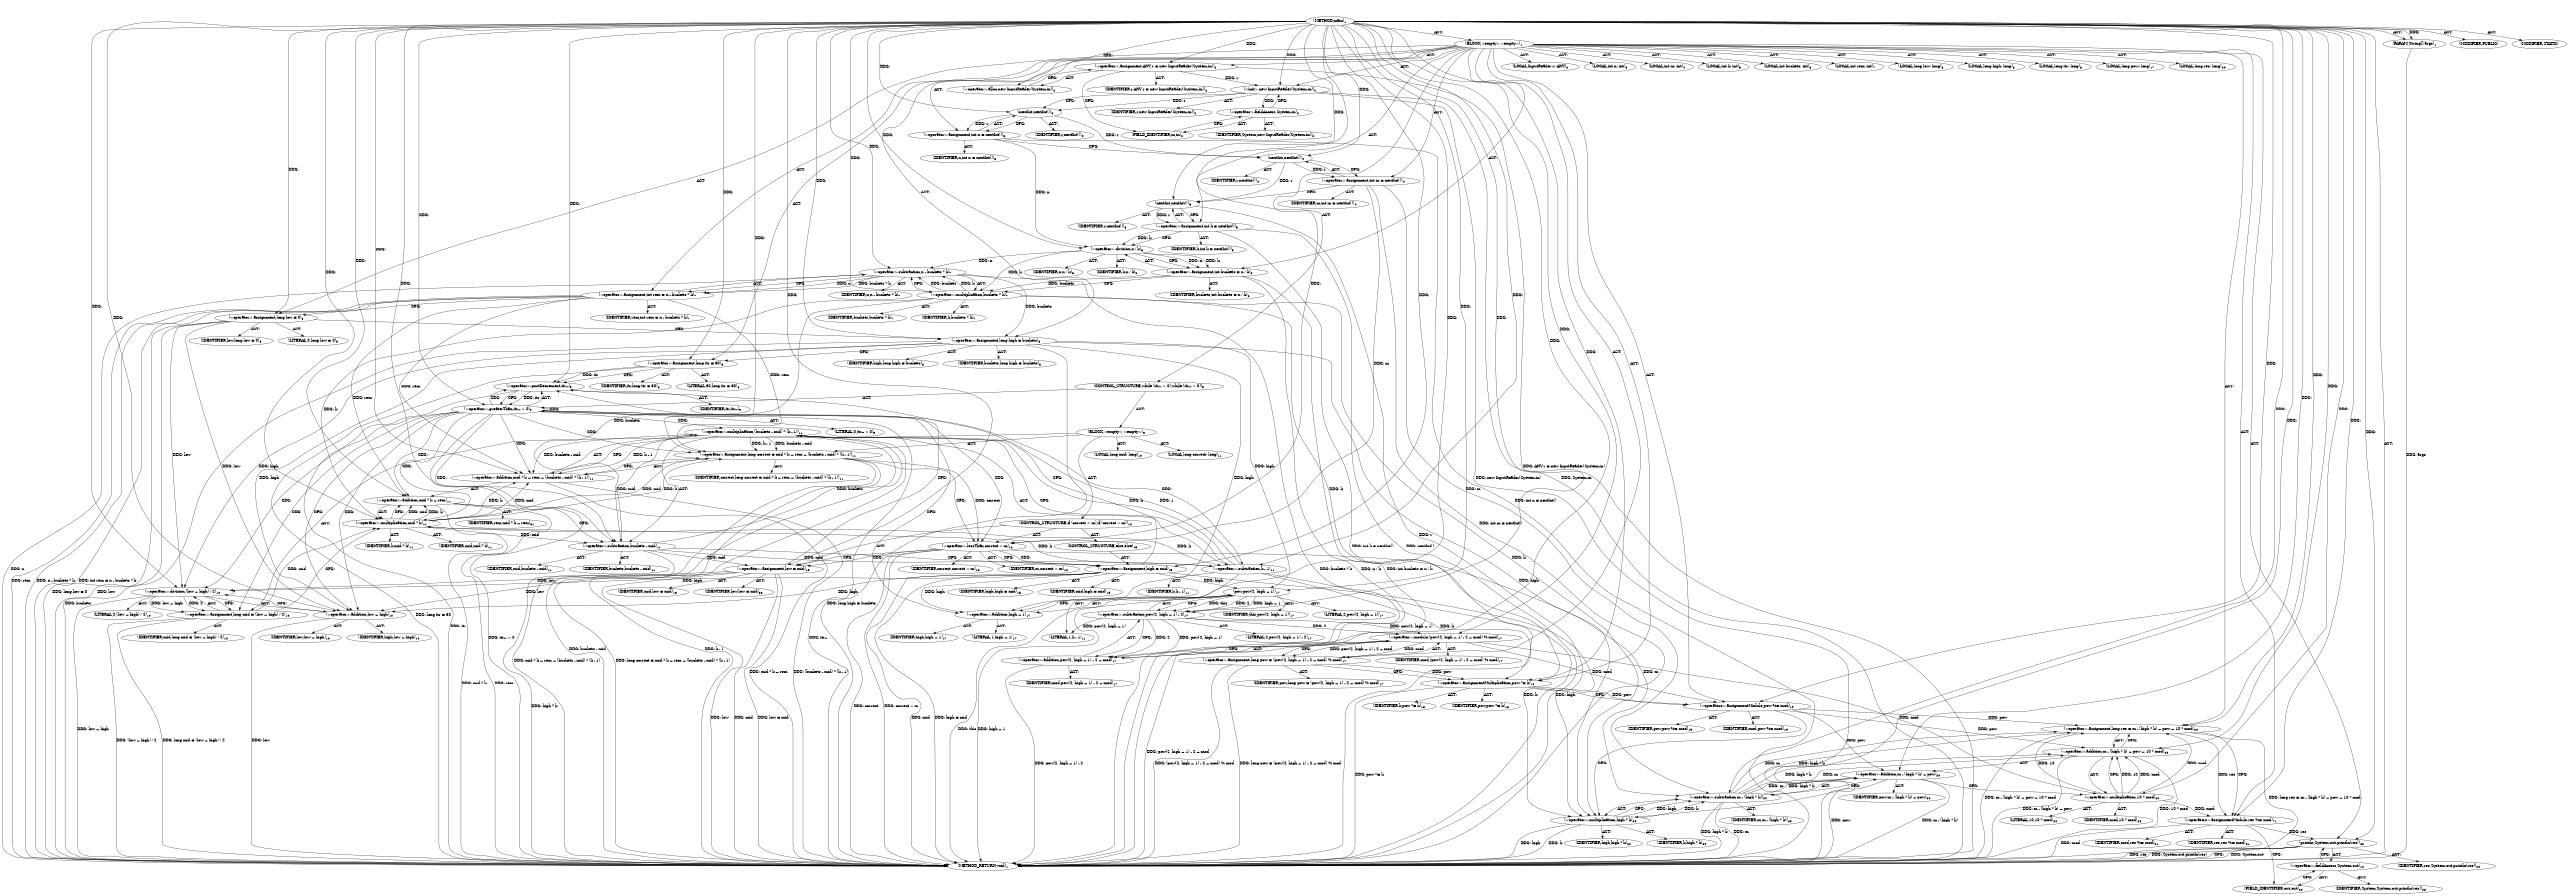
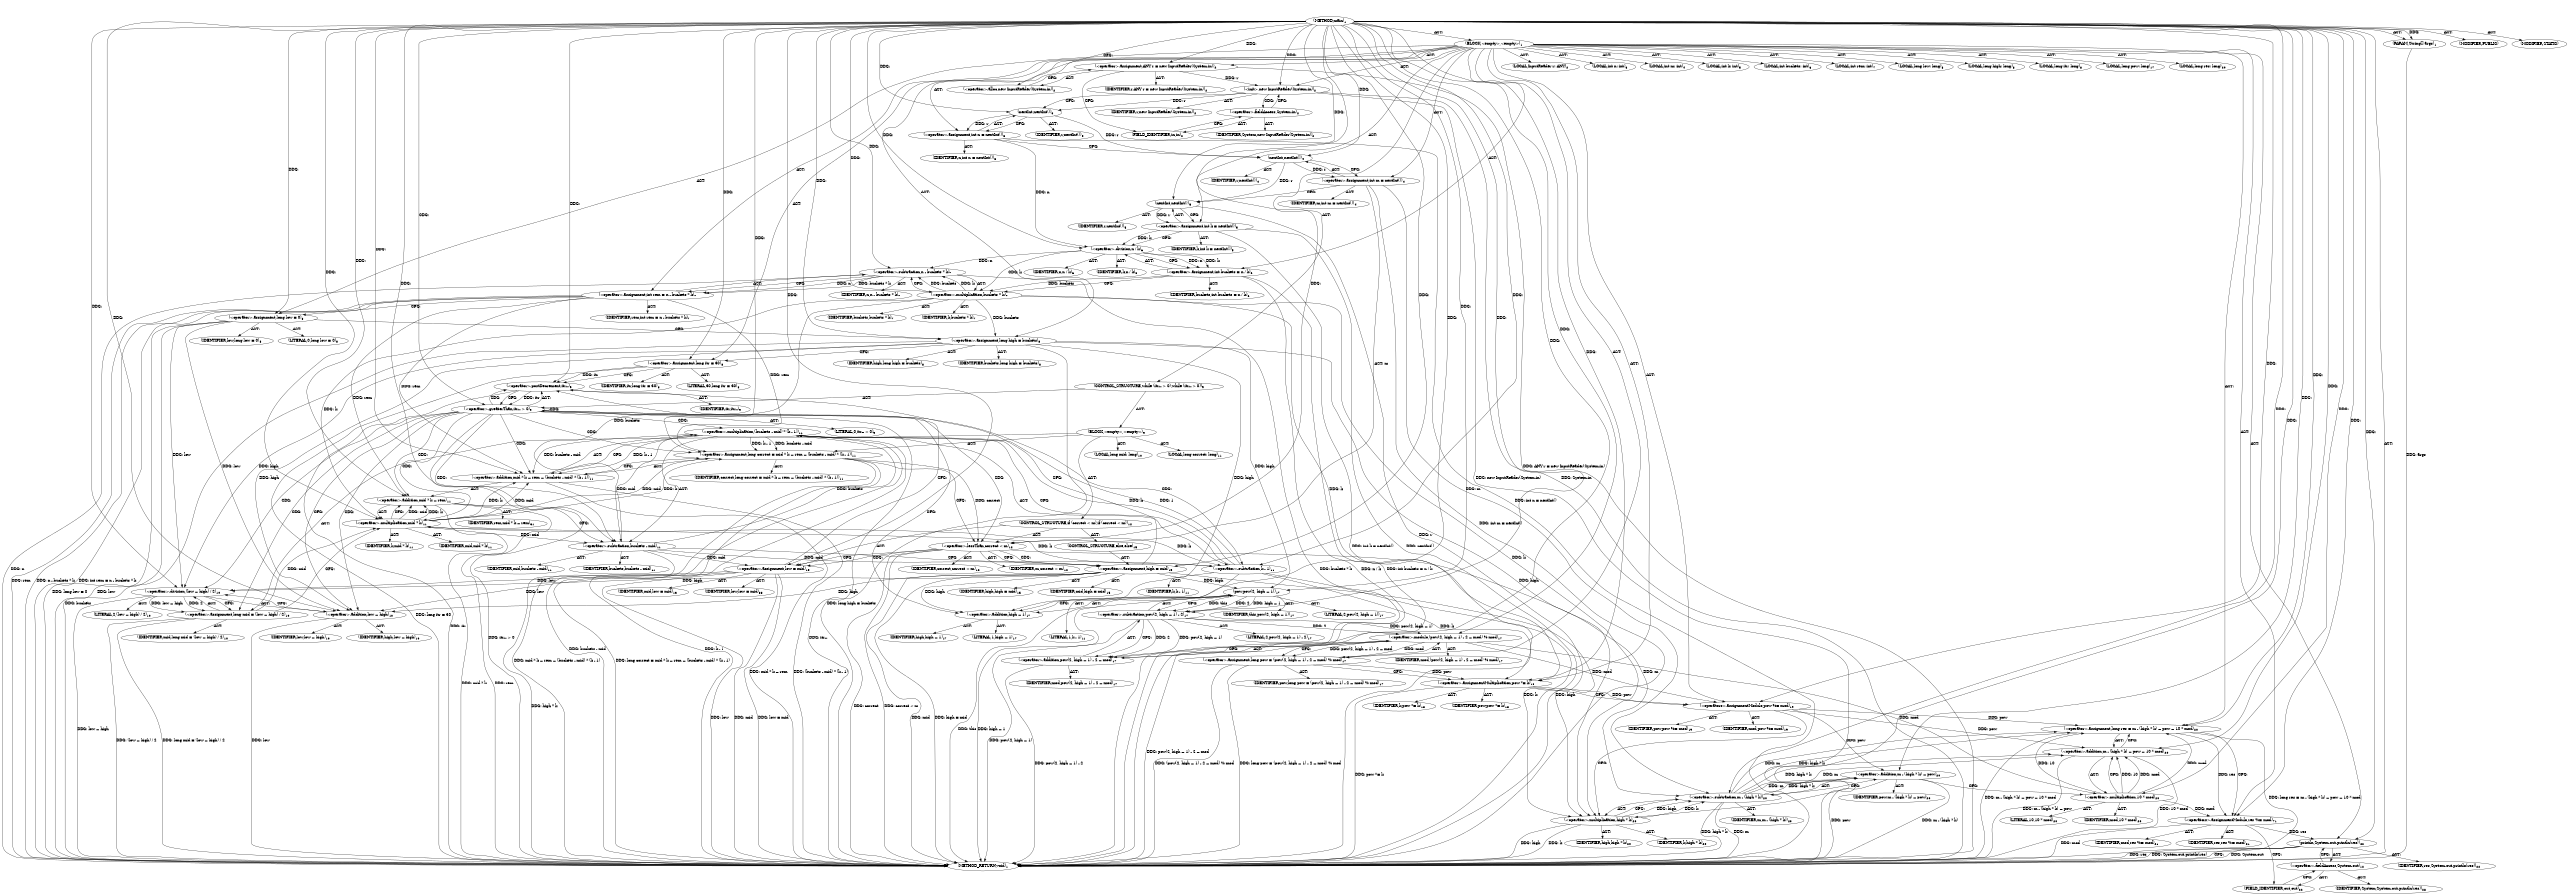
edge "(<operator>.subtraction,n - buckets * k)" -> "(<operator>.assignment,long high = buckets)": now "(<operator>.multiplication,buckets * k)" -> "(<operator>.assignment,long high = buckets)"
edge "(<operator>.assignment,int m = nextInt())" -> "(<operator>.lessThan,correct < m)": label "DDG: m" -> "AST: m"
edge "(<operator>.subtraction,pow(2, high + 1) - 2)" -> "(LITERAL,1,k - 1)": now "(<operator>.subtraction,pow(2, high + 1) - 2)" -> "(METHOD_RETURN,void)"
edge "(<operator>.addition,m - (high * k) + pow + 10 * mod)" -> "(<operator>.addition,m - (high * k) + pow)": removed, label "AST:"
